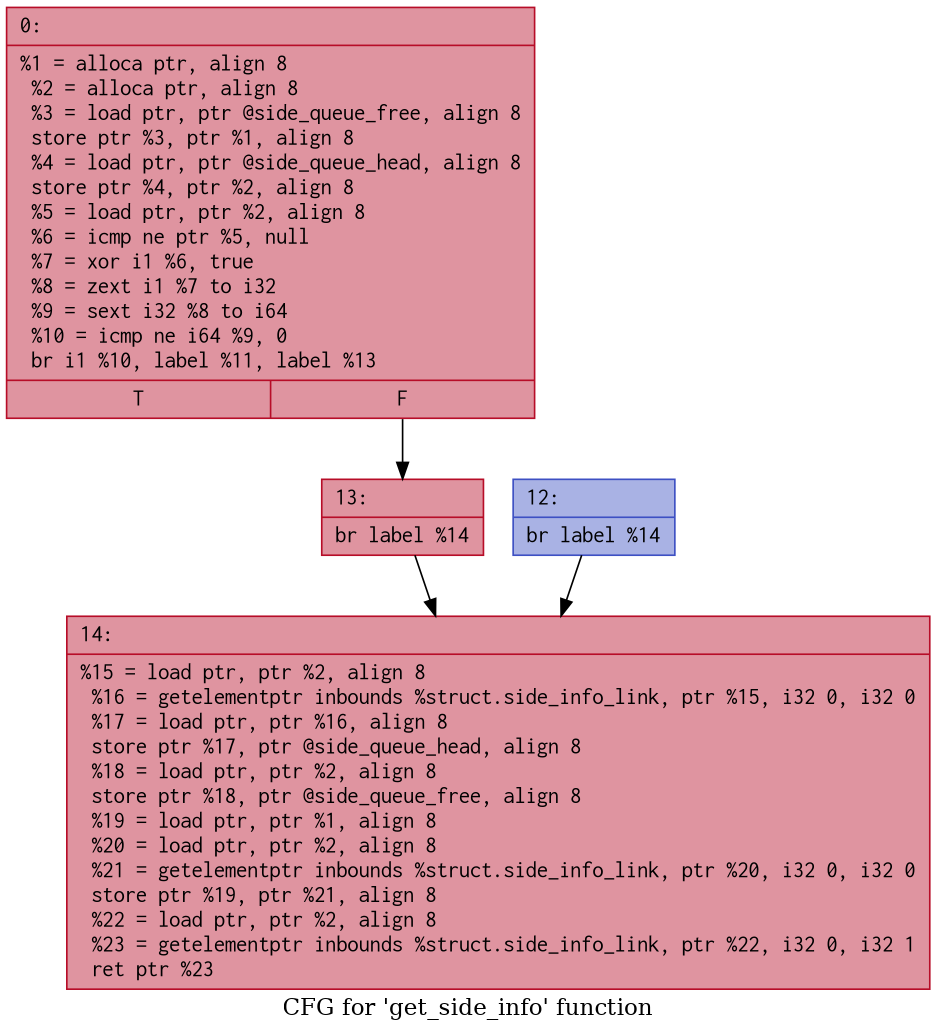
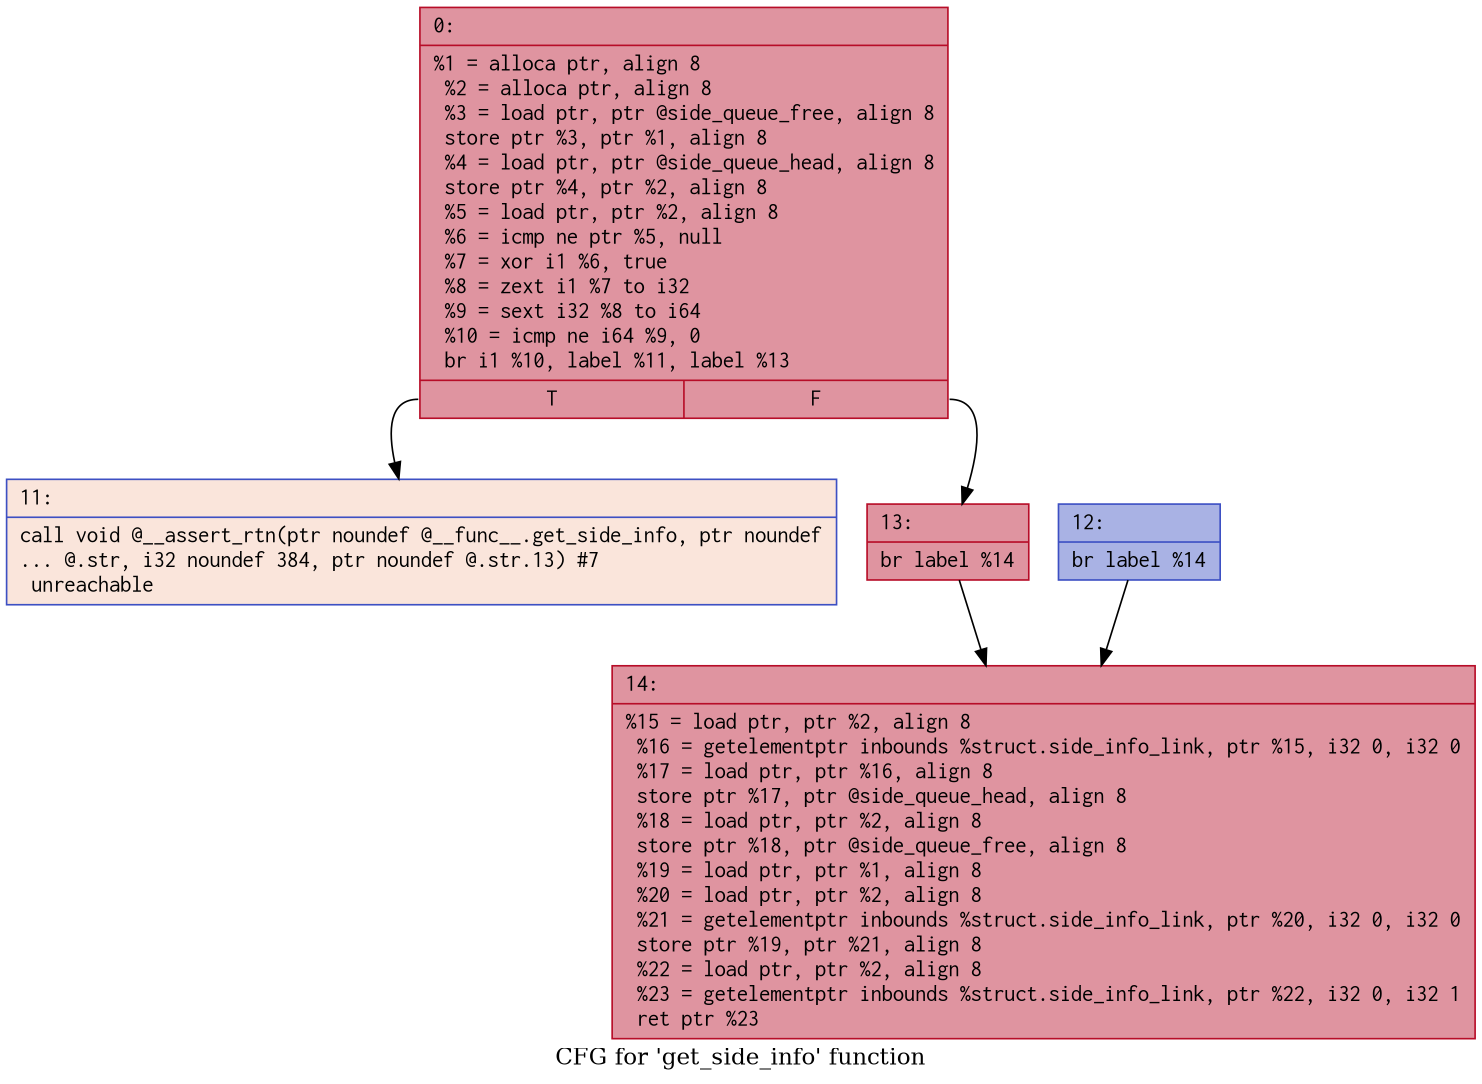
node "11:": added
